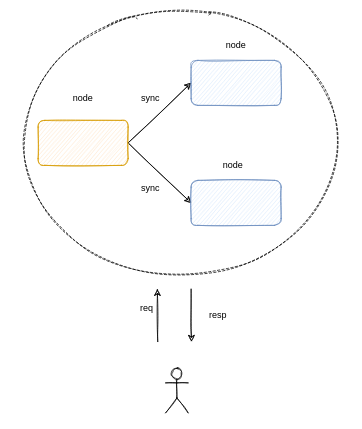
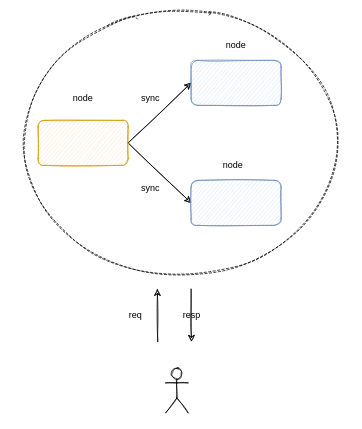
node "req": moved (147, 308) -> (135, 315)
node "resp": moved (218, 315) -> (192, 315)
